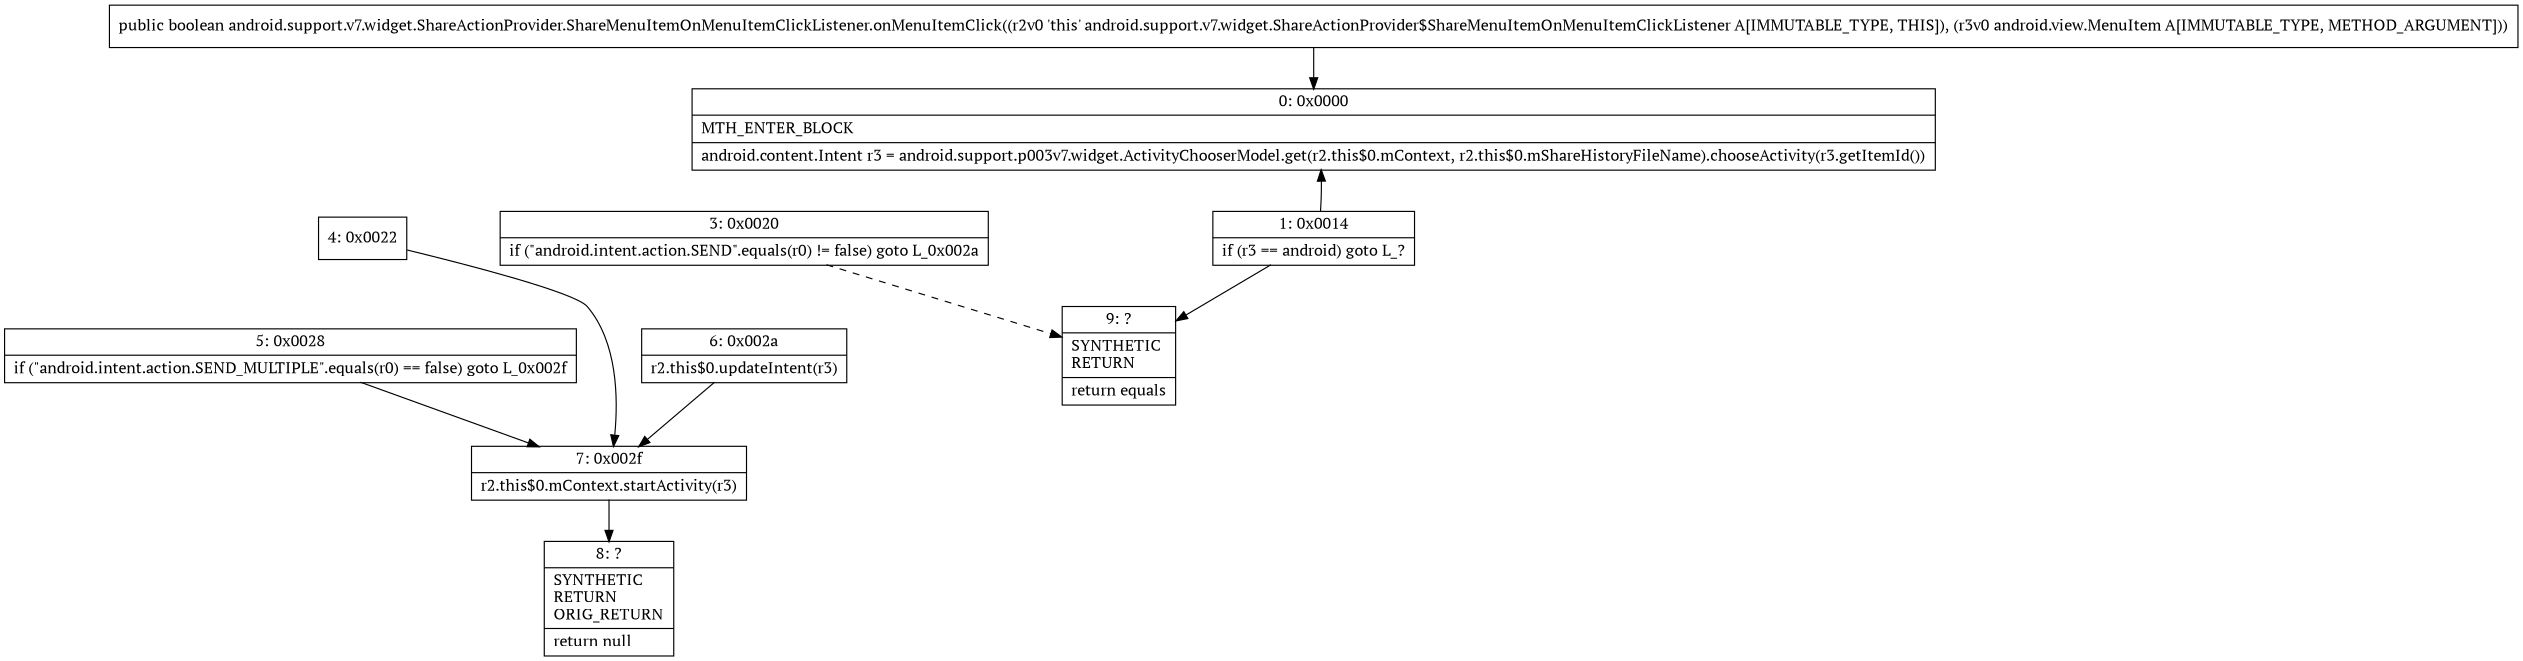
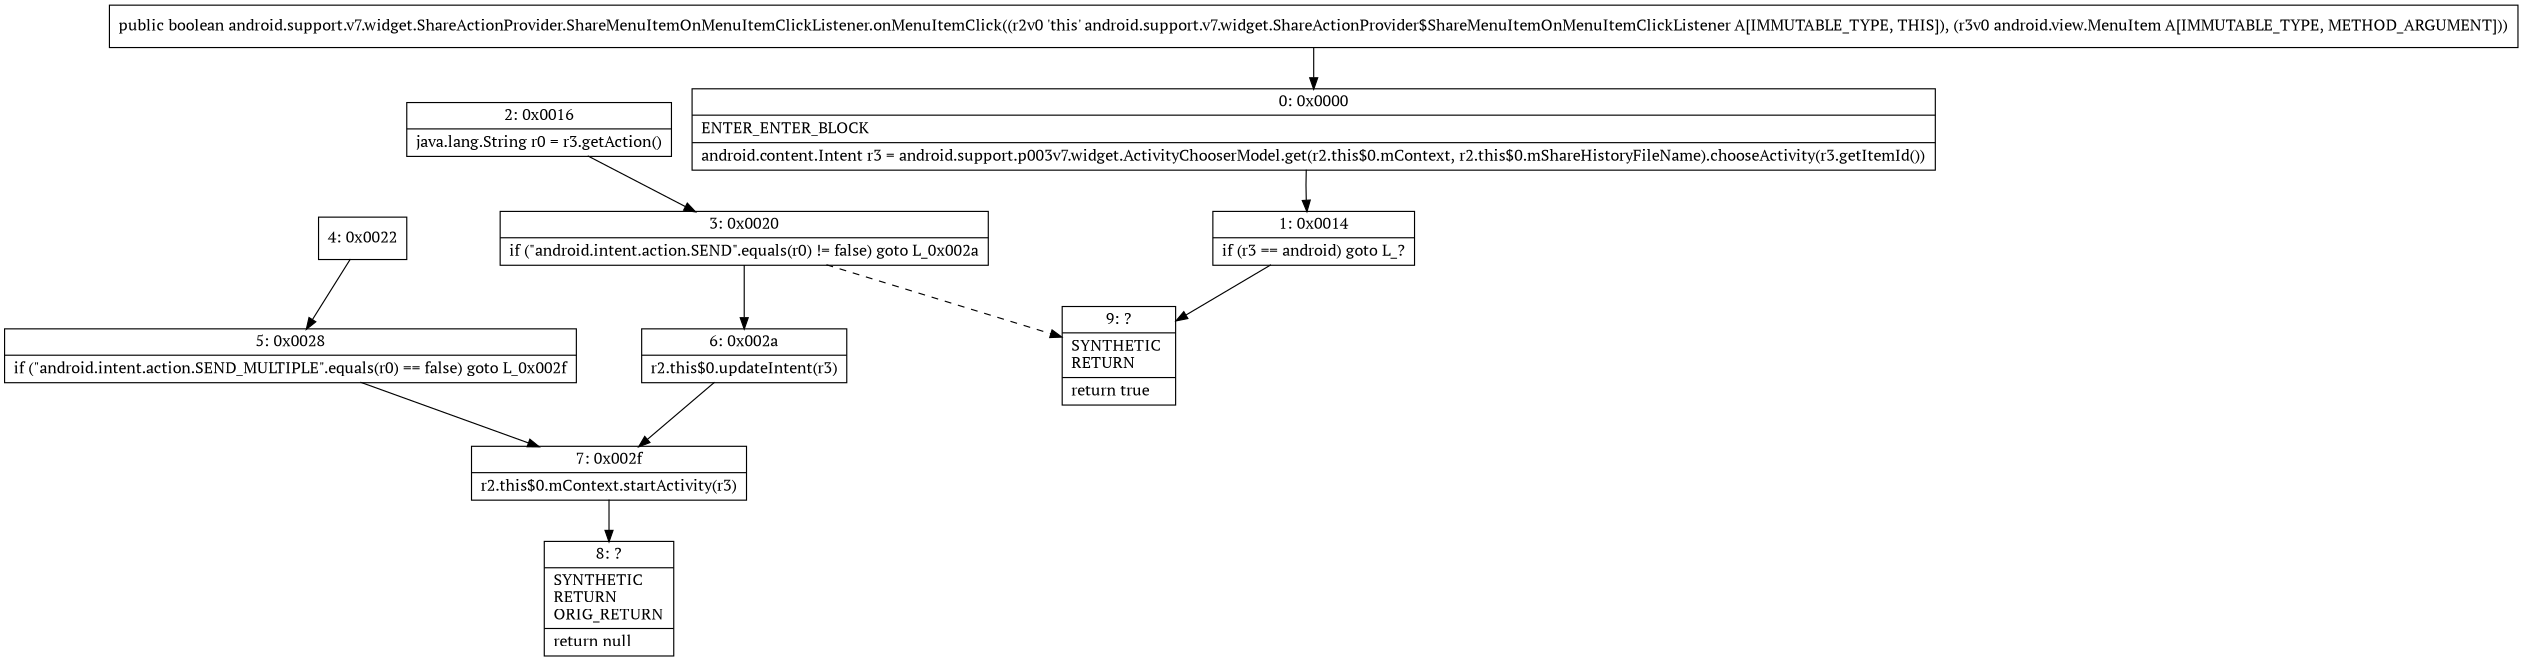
node "0: 0x0000": text "MTH_ENTER_BLOCK" -> "ENTER_ENTER_BLOCK"
node "2: 0x0016": added
edge "1: 0x0014" -> "0: 0x0000": reversed
edge "3: 0x0020" -> "6: 0x002a": added
edge "4: 0x0022" -> "7: 0x002f": now "4: 0x0022" -> "5: 0x0028"
node "9: ?": text "return equals" -> "return true"
